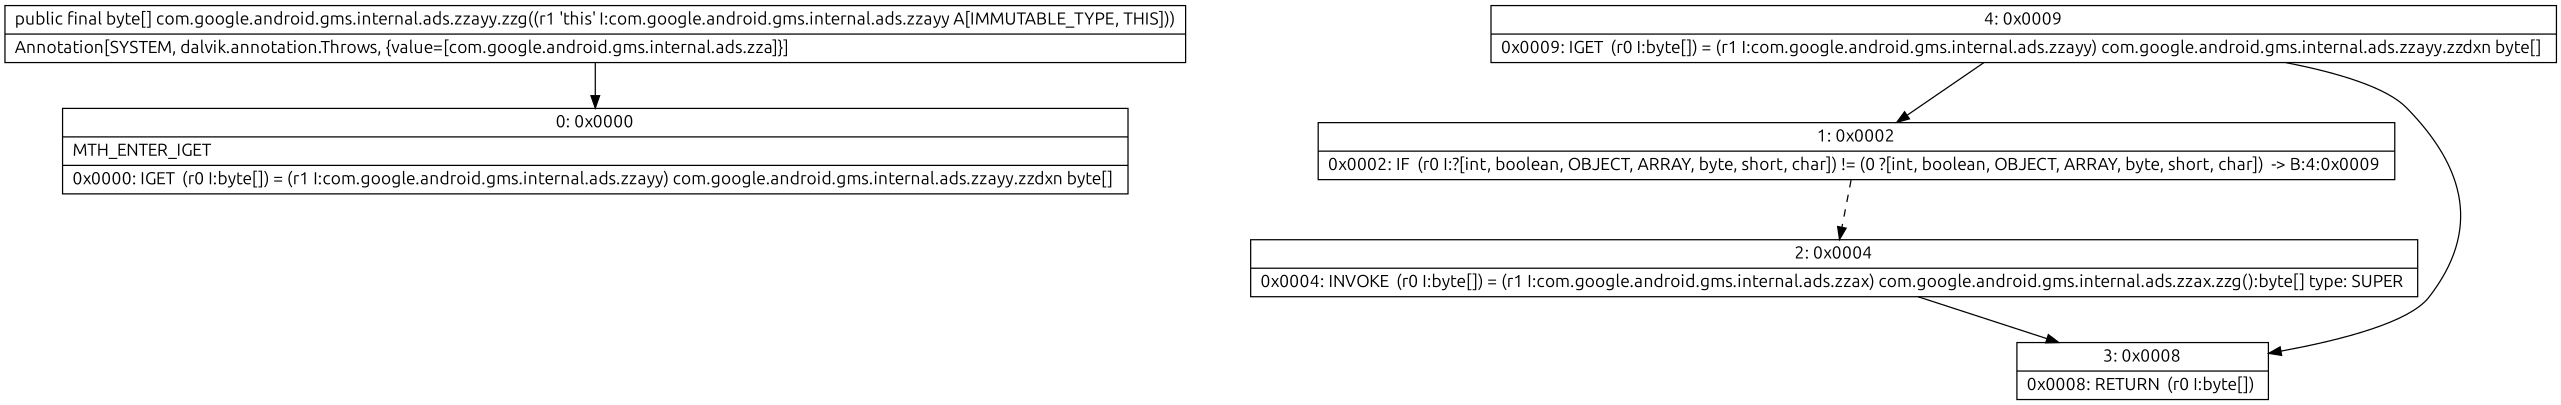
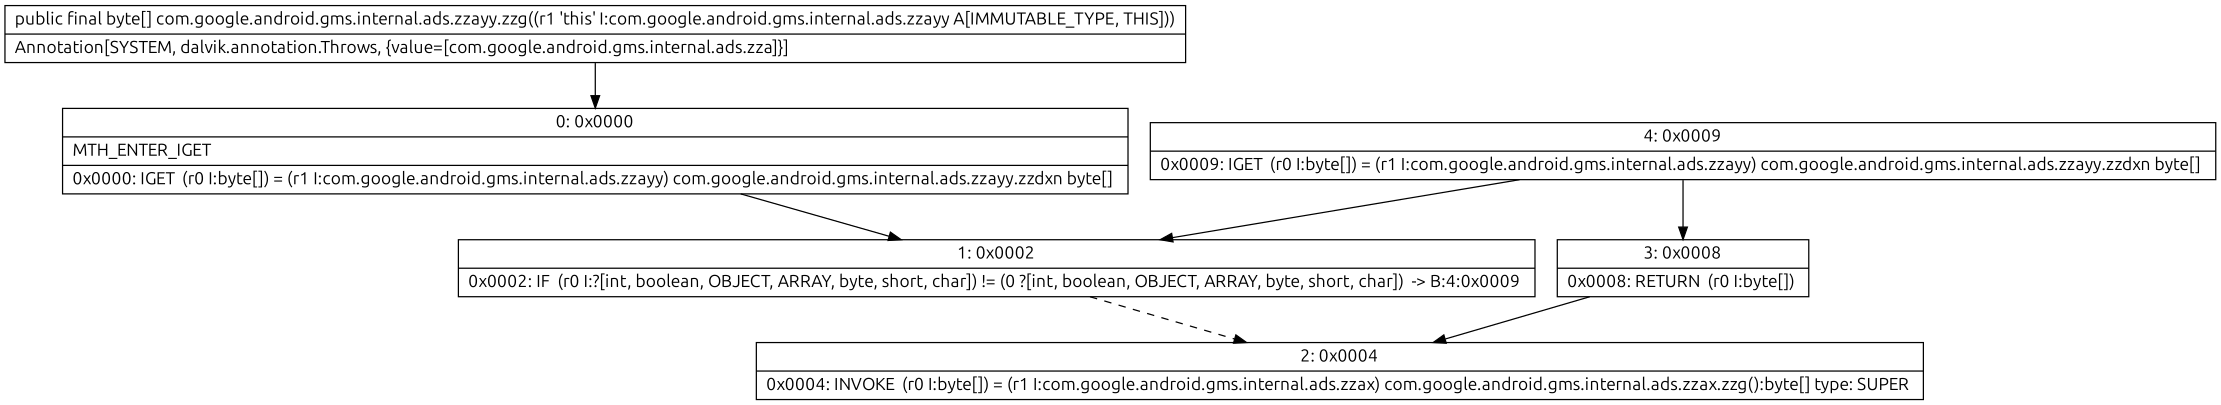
edge "0: 0x0000" -> "1: 0x0002": added
edge "2: 0x0004" -> "3: 0x0008": reversed
